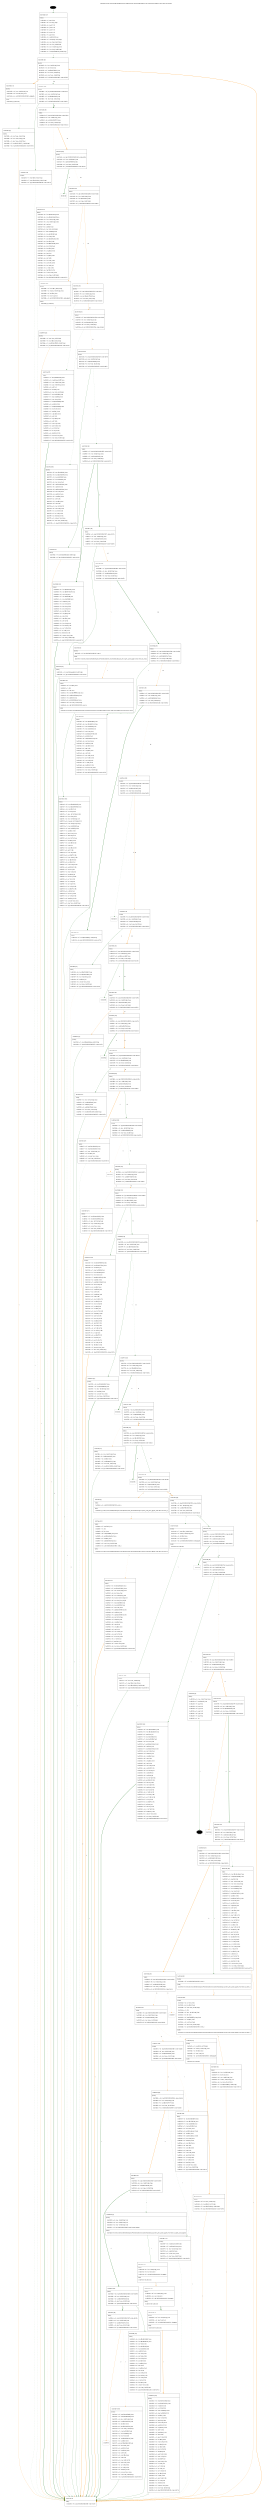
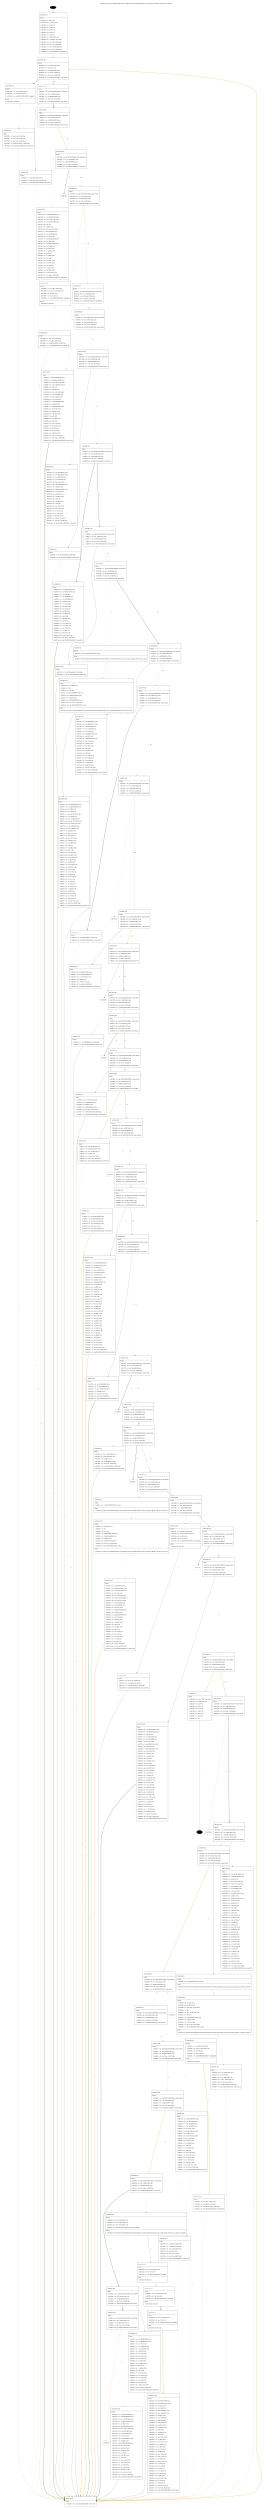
edge "0x40146f [29]" -> "0x401945 [13]": color darkorange -> darkgreen
